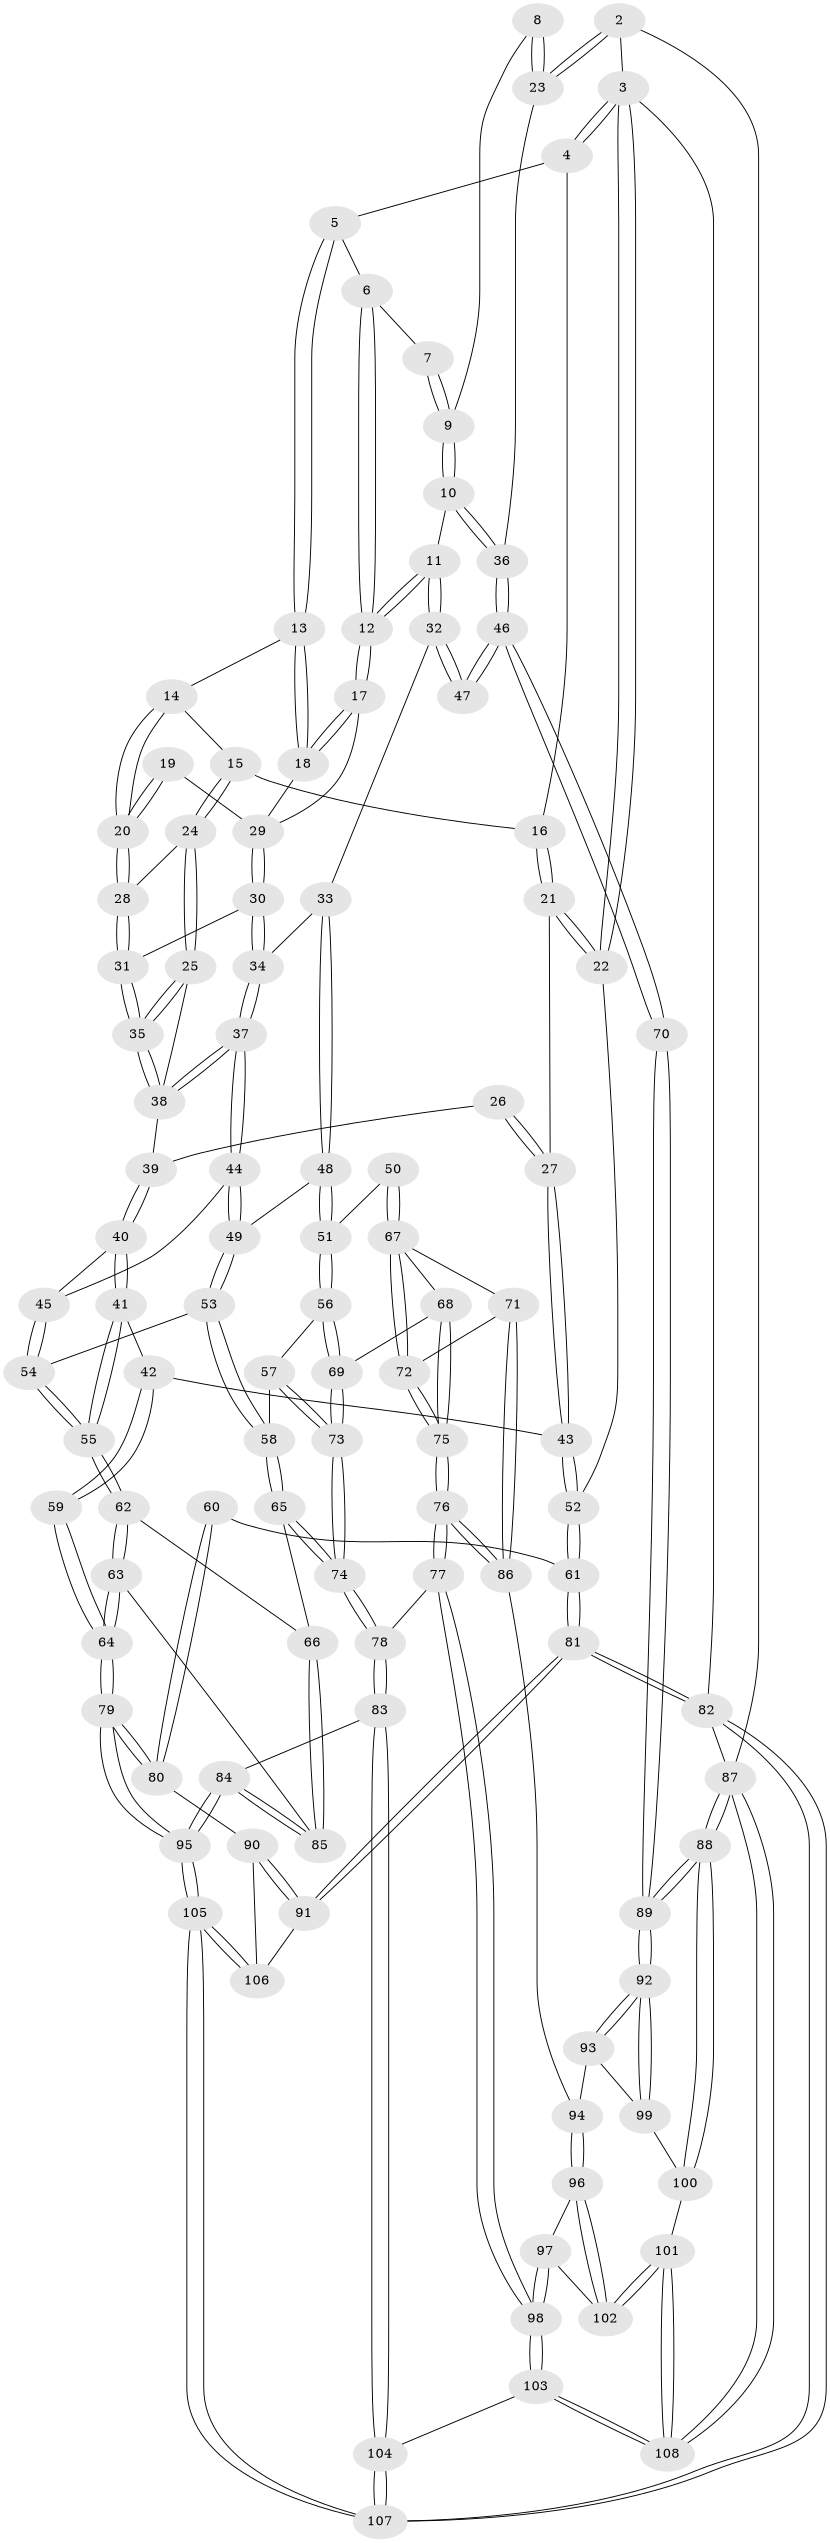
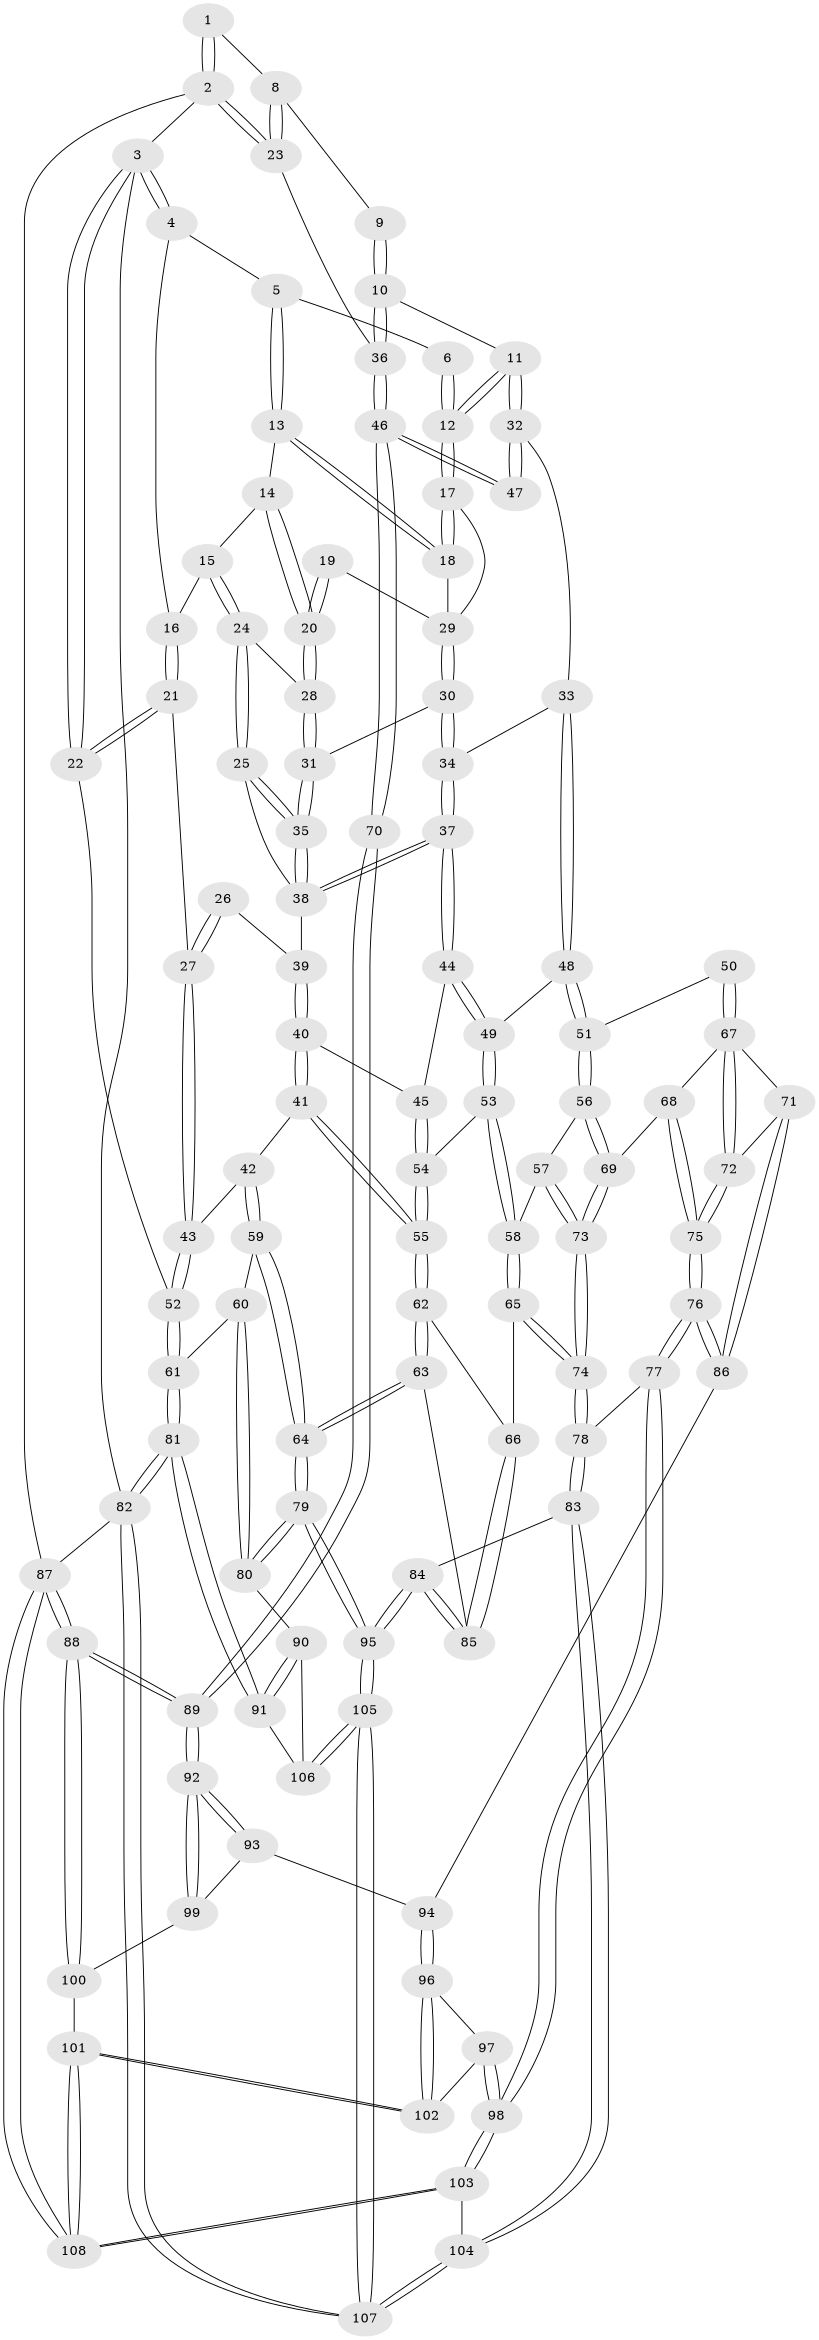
node "1": added
node "7": removed
edge "59" -- "60": added
